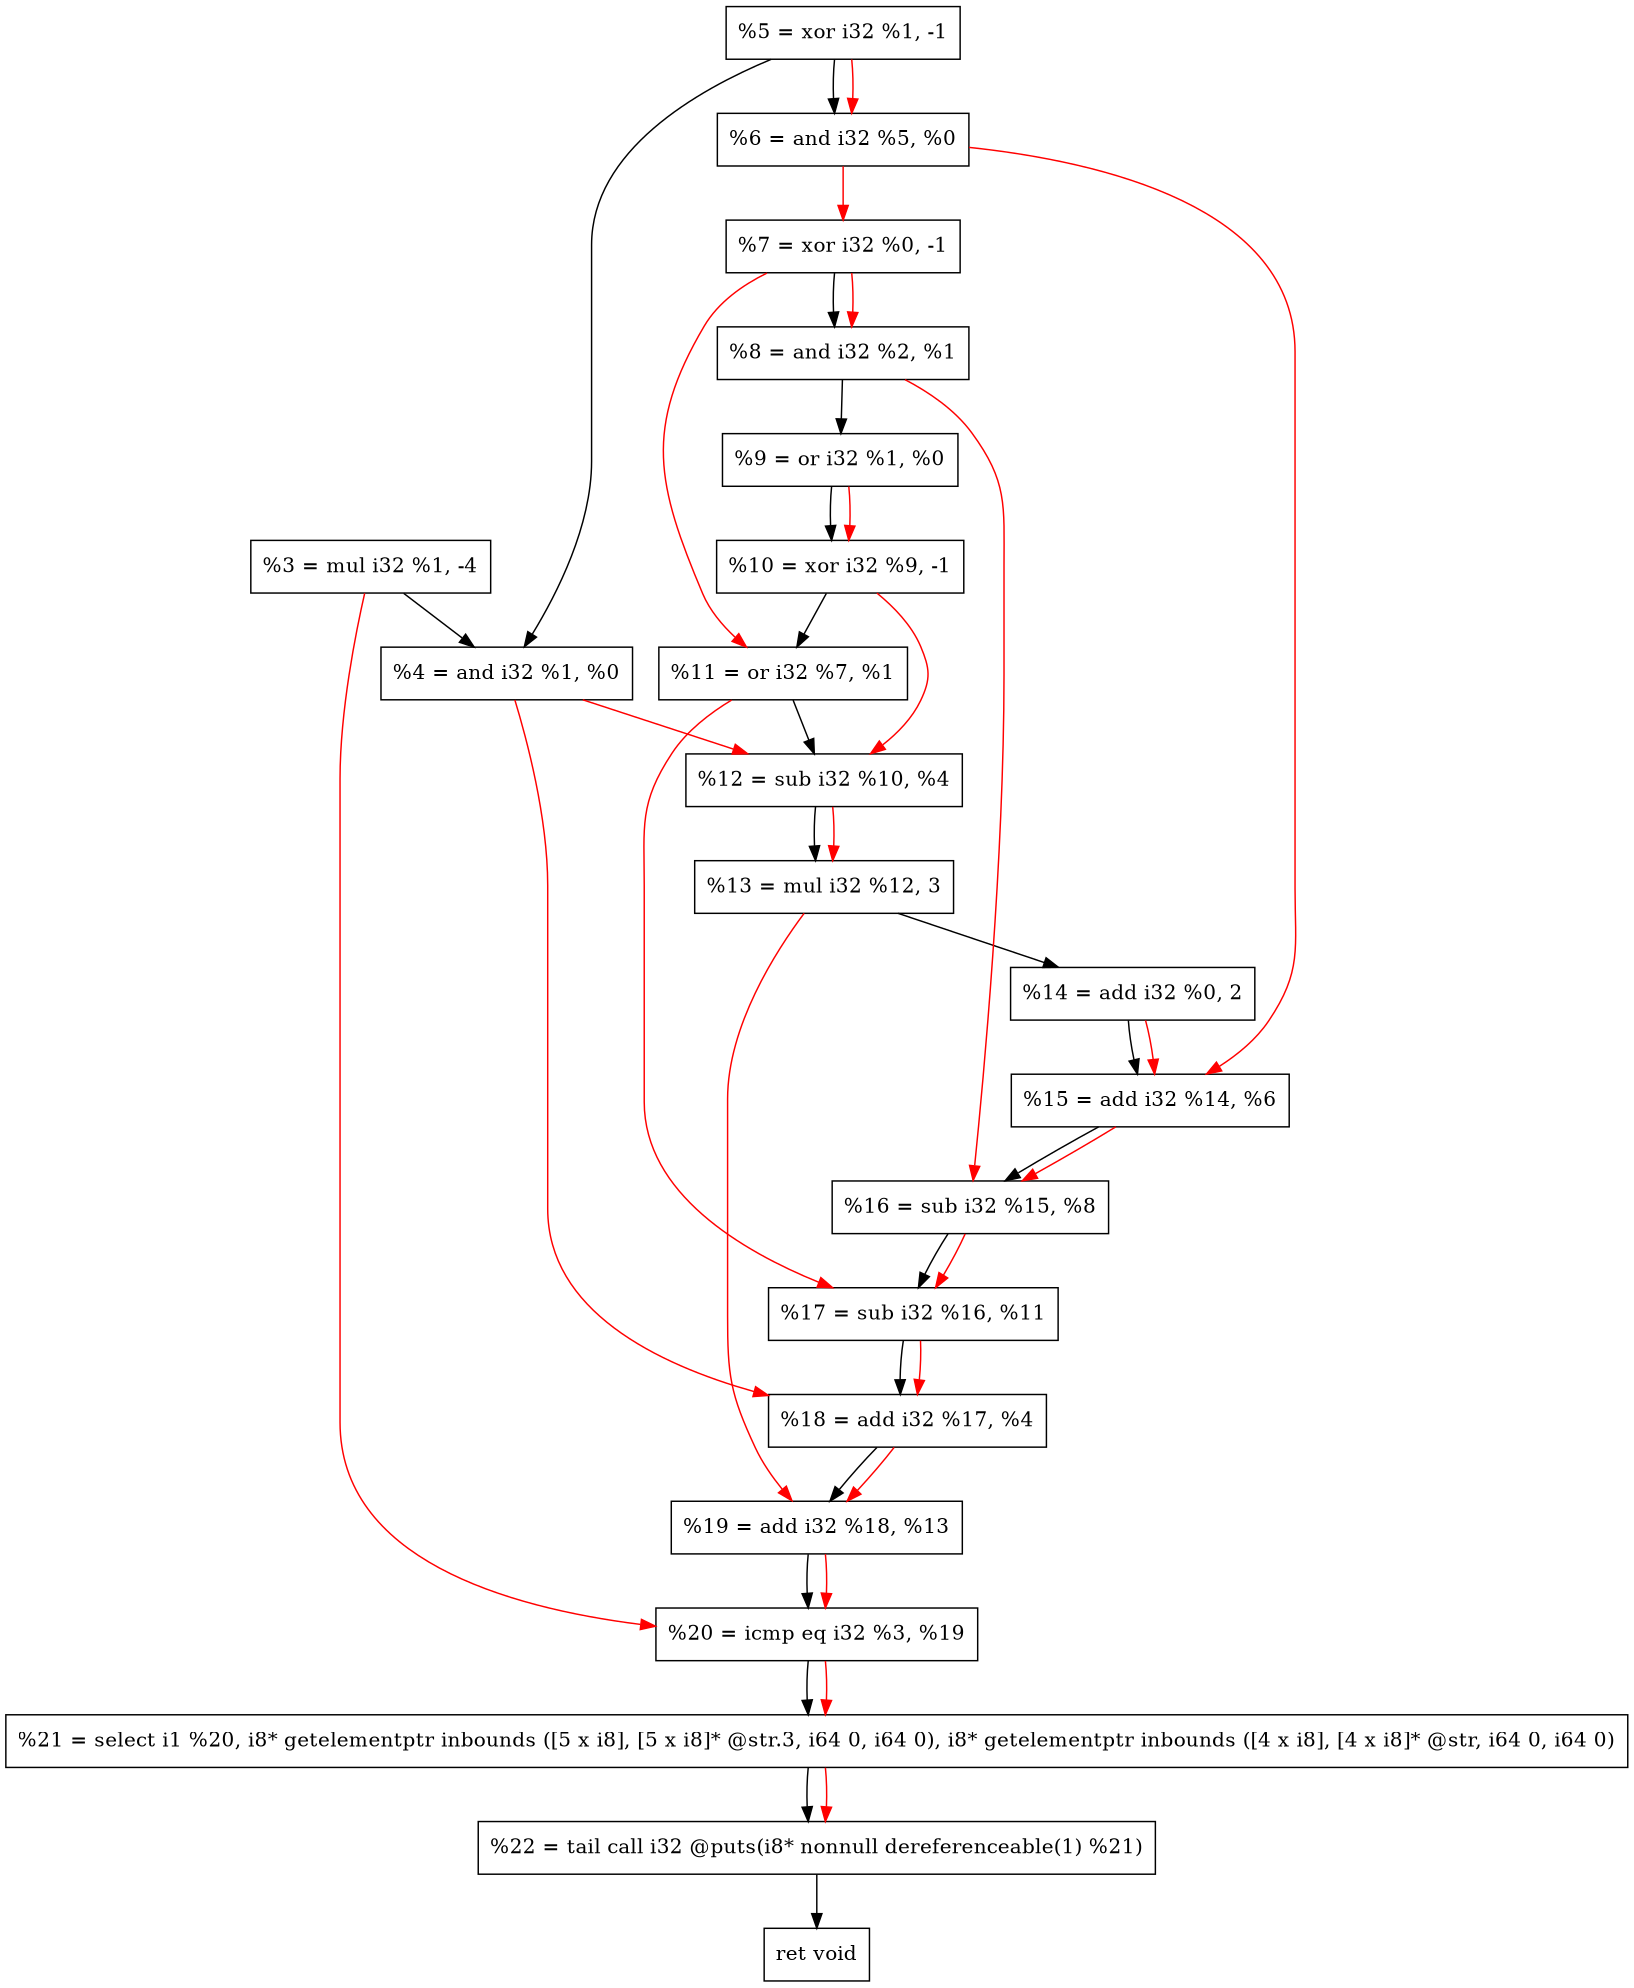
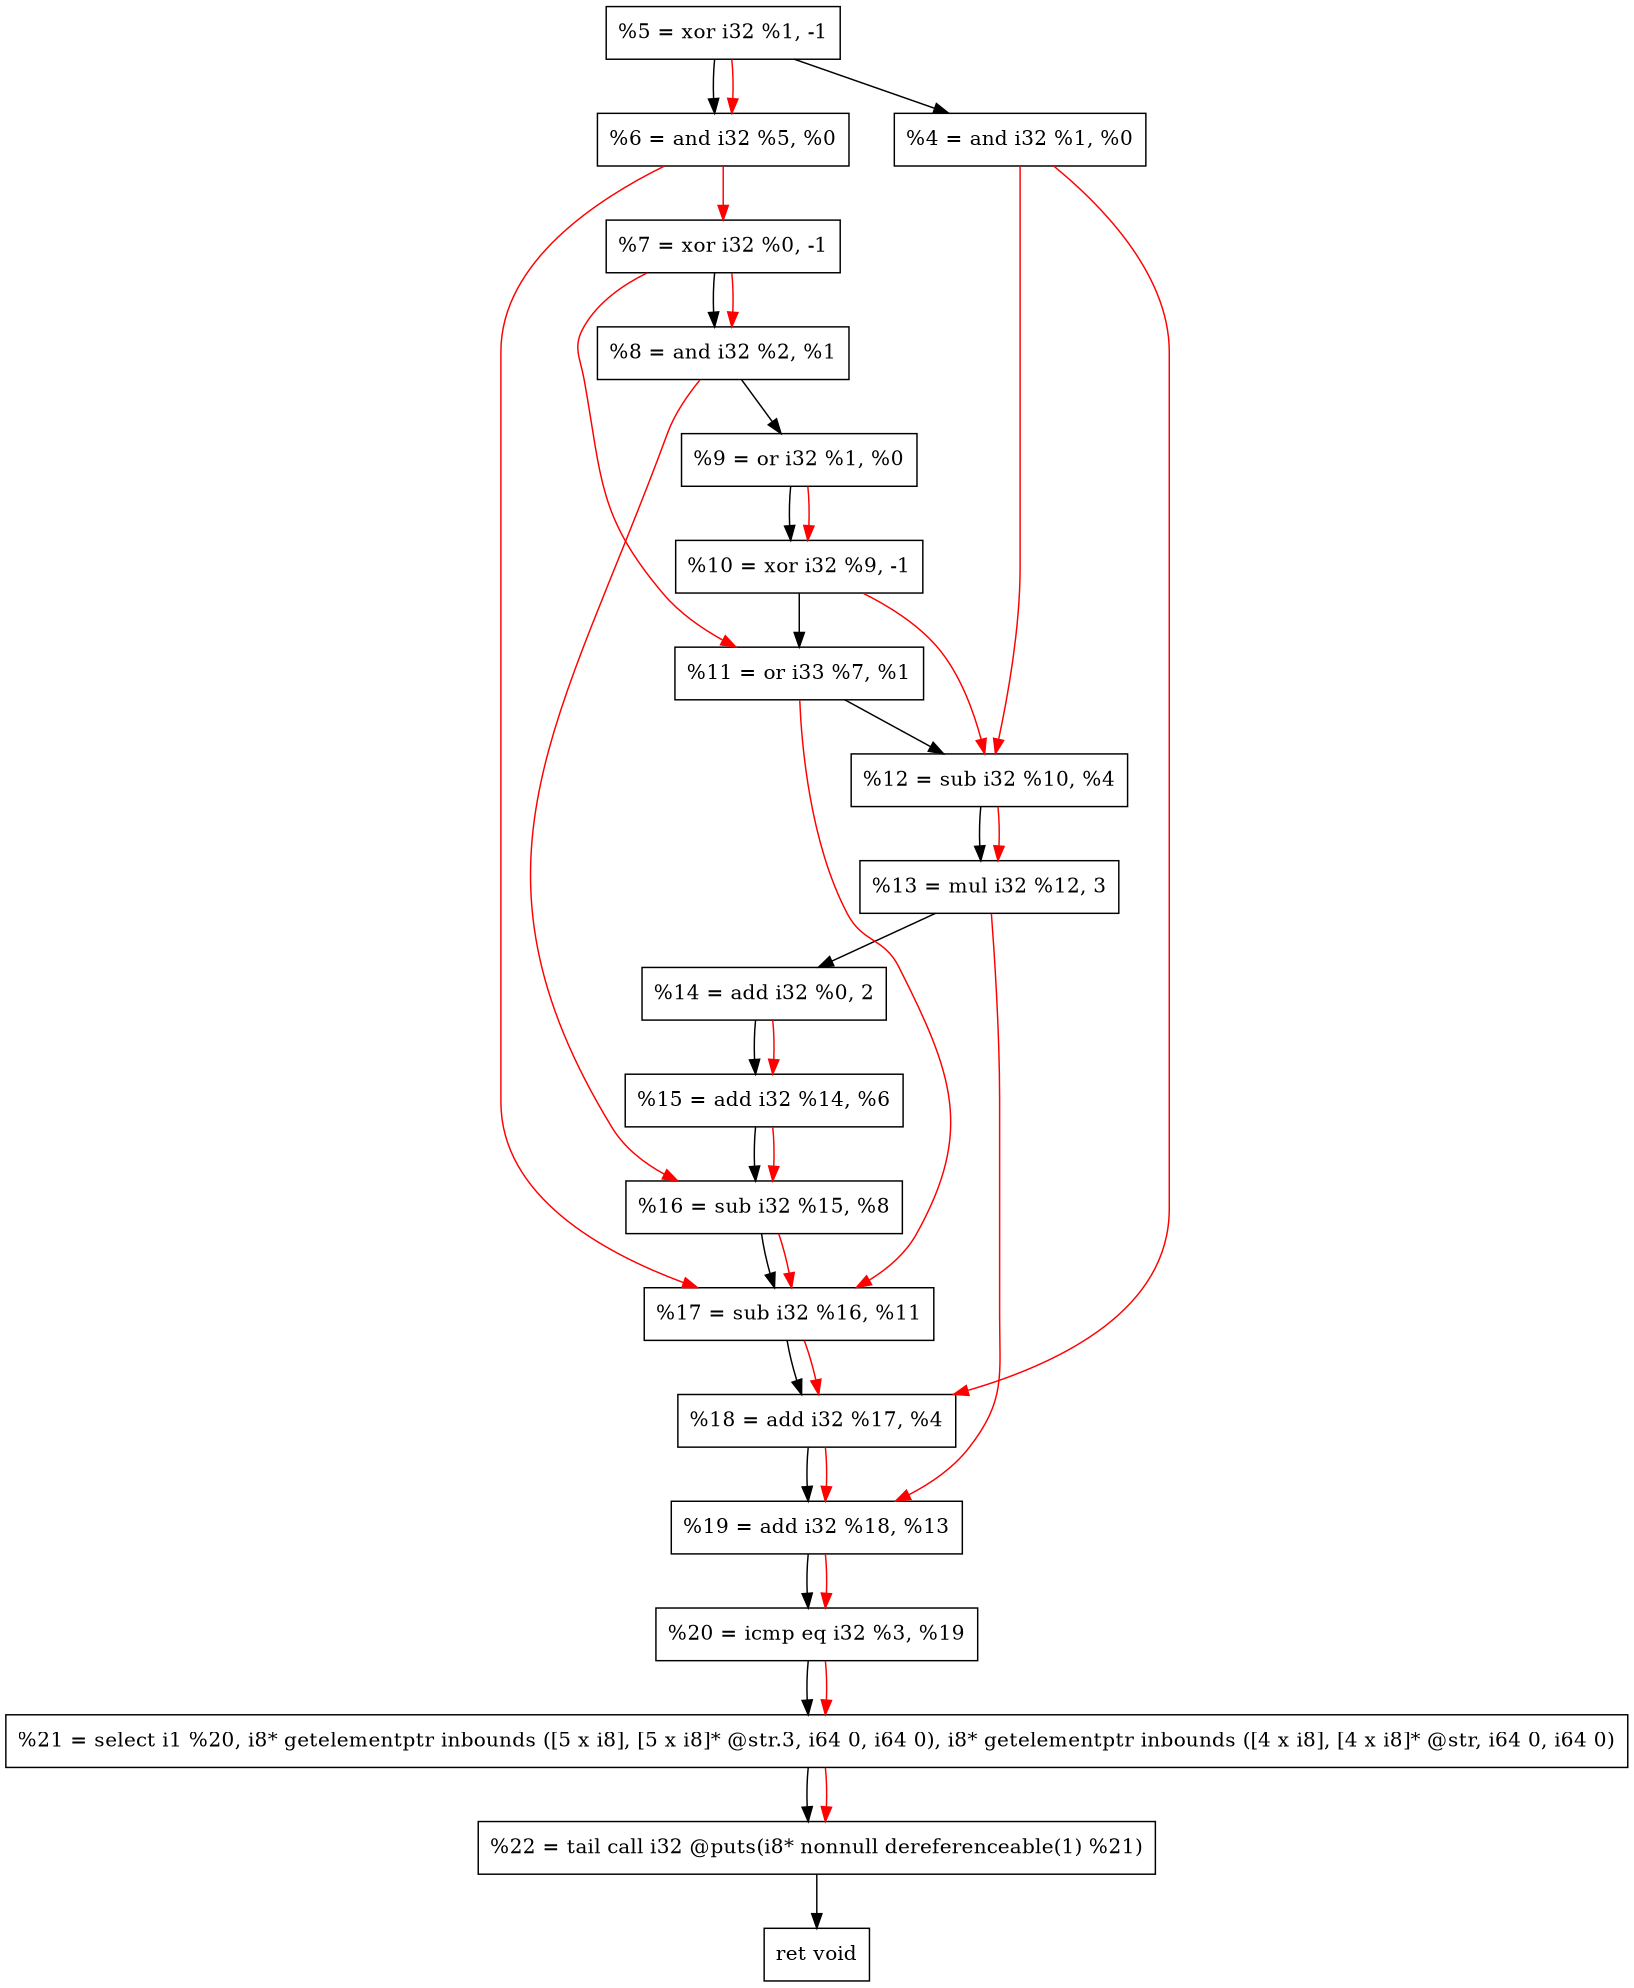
edge "%6 = and i32 %5, %0" -> "%15 = add i32 %14, %6": now "%6 = and i32 %5, %0" -> "%17 = sub i32 %16, %11"
node "%3 = mul i32 %1, -4": removed
node "%11 = or i32 %7, %1": label "%11 = or i32 %7, %1" -> "%11 = or i33 %7, %1"
